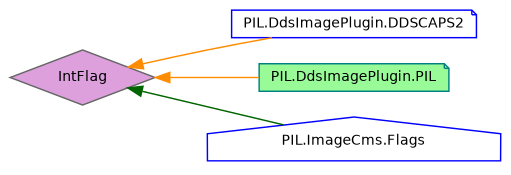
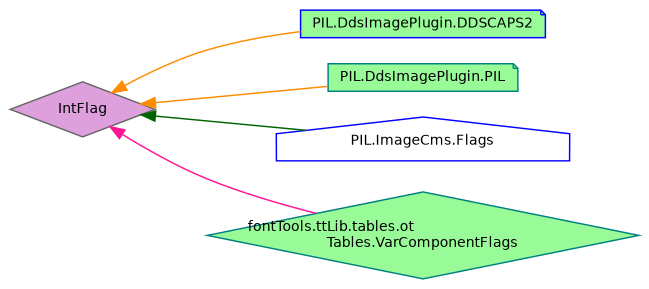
node "PIL.DdsImagePlugin.DDSCAPS2": fillcolor white -> palegreen
node "fontTools.ttLib.tables.ot Tables.VarComponentFlags": added
